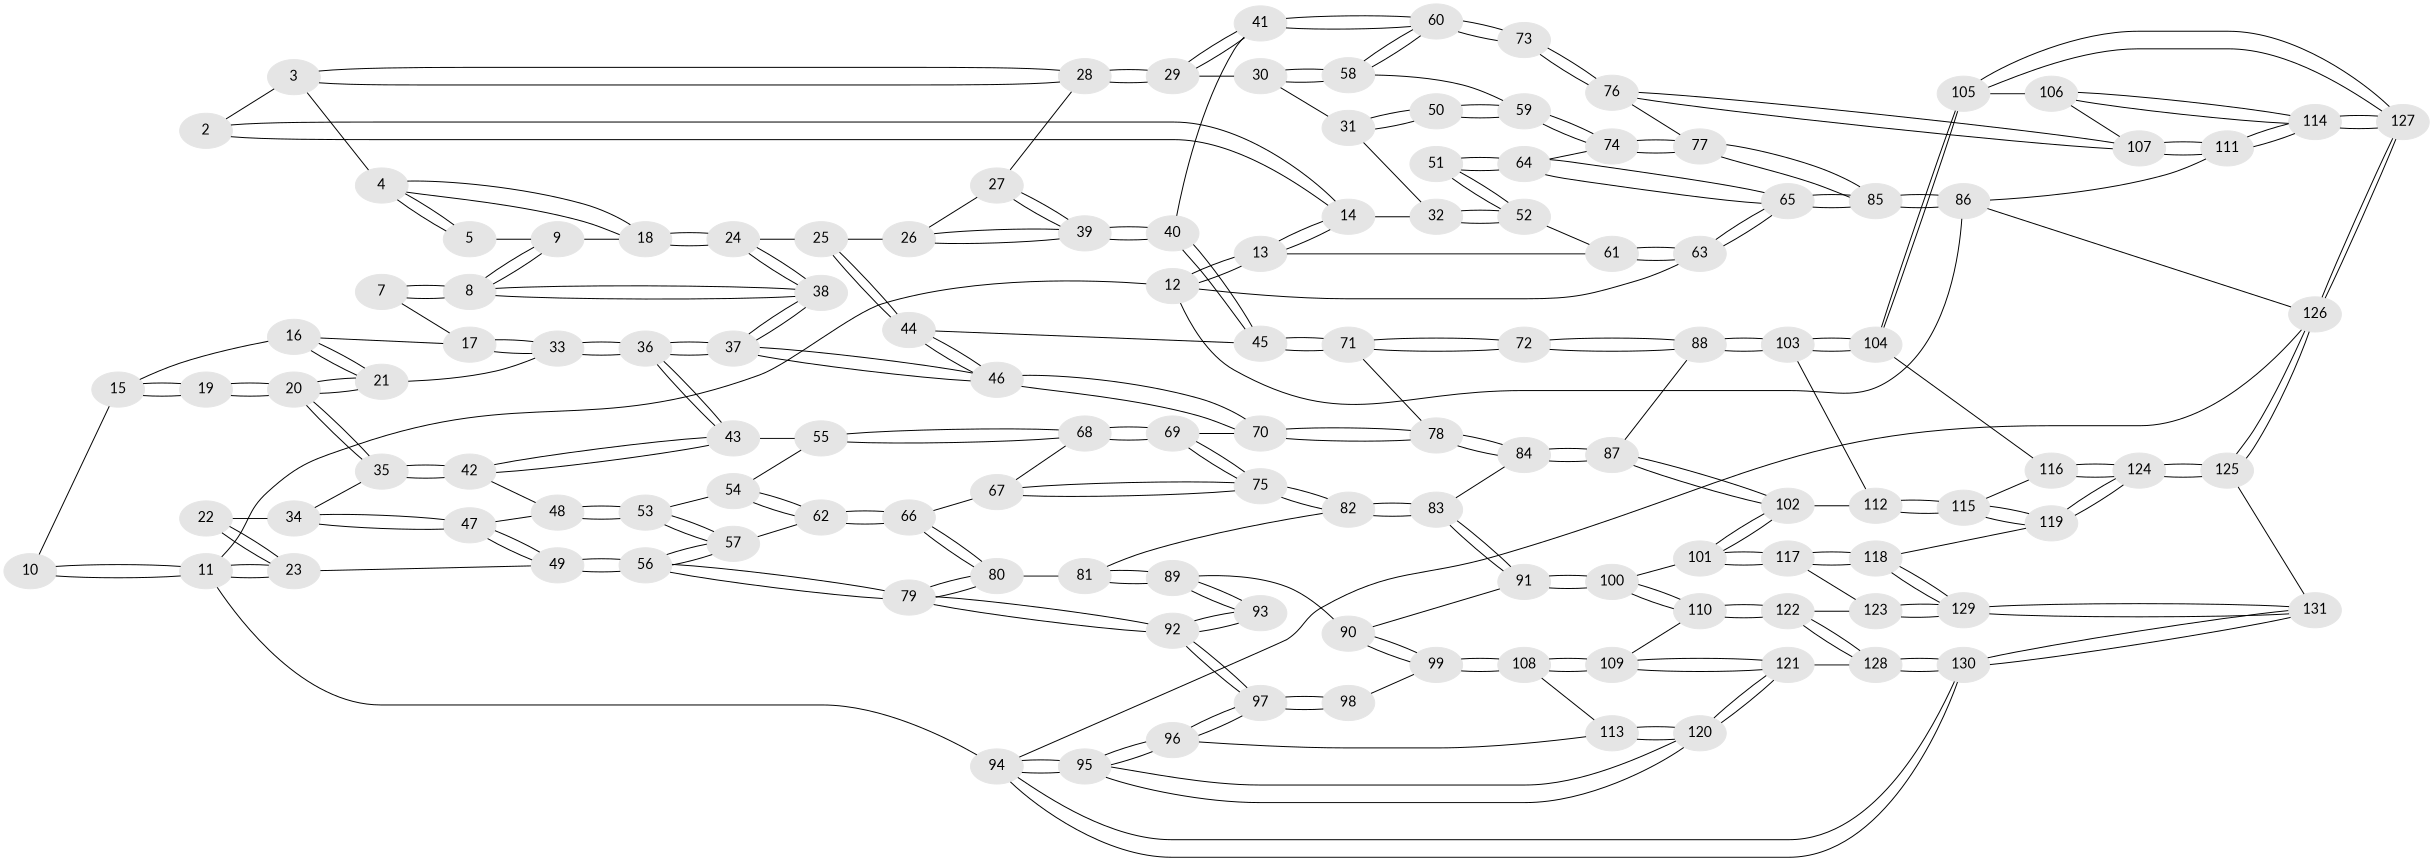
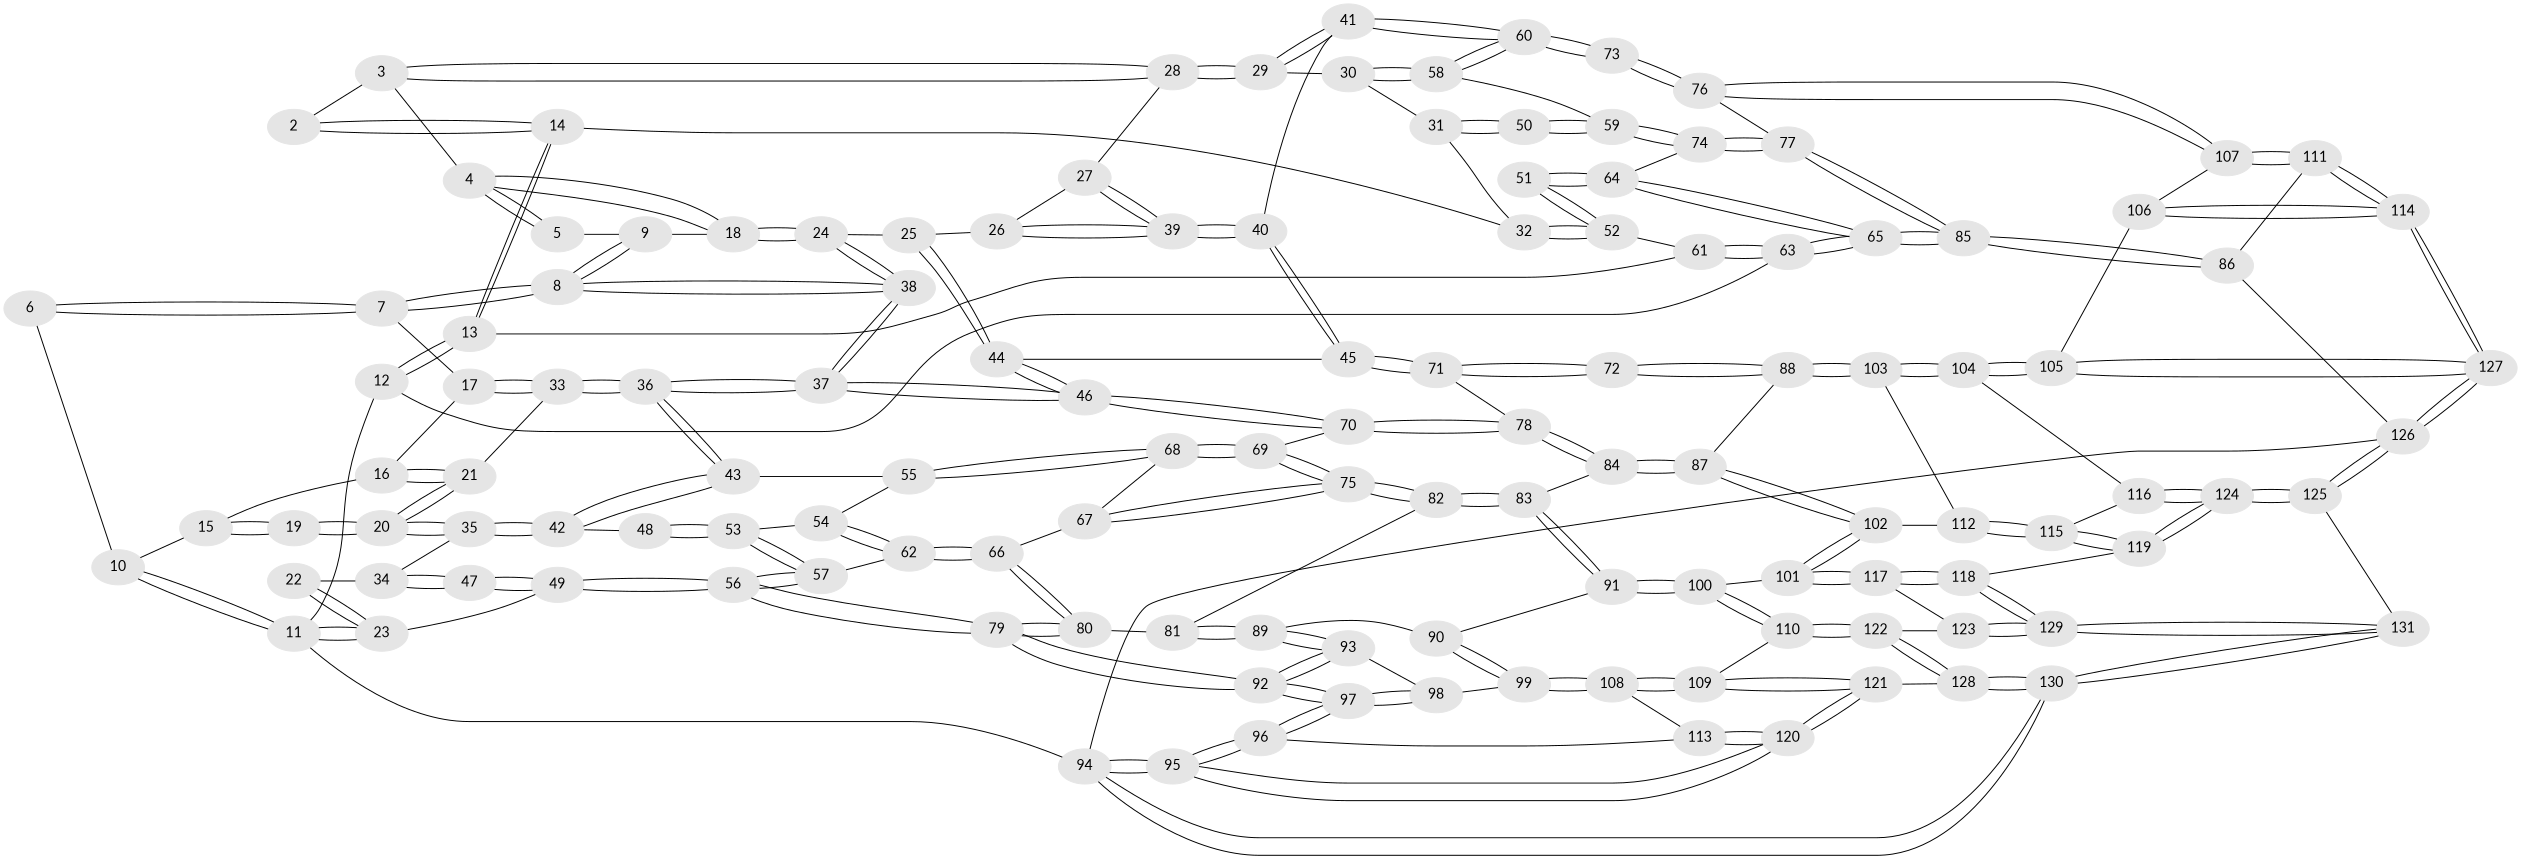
node "6": added
edge "86" -- "12": removed
edge "48" -- "47": removed
edge "93" -- "98": added
